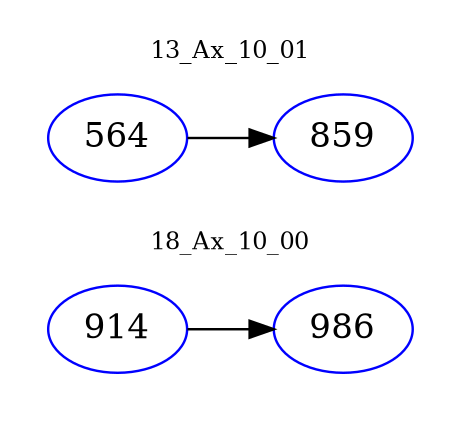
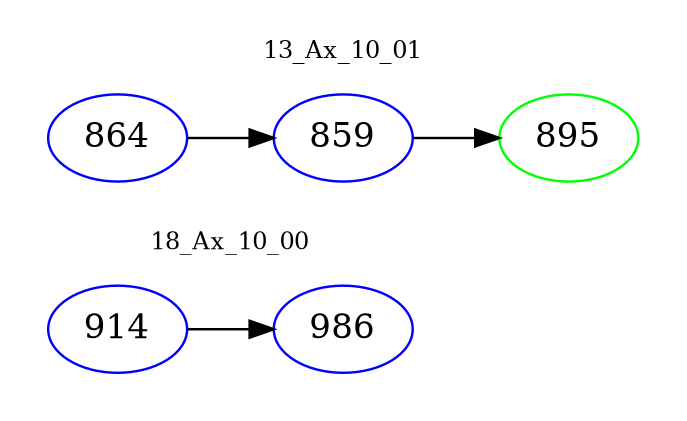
node "564": label "564" -> "864"
node "895": added
